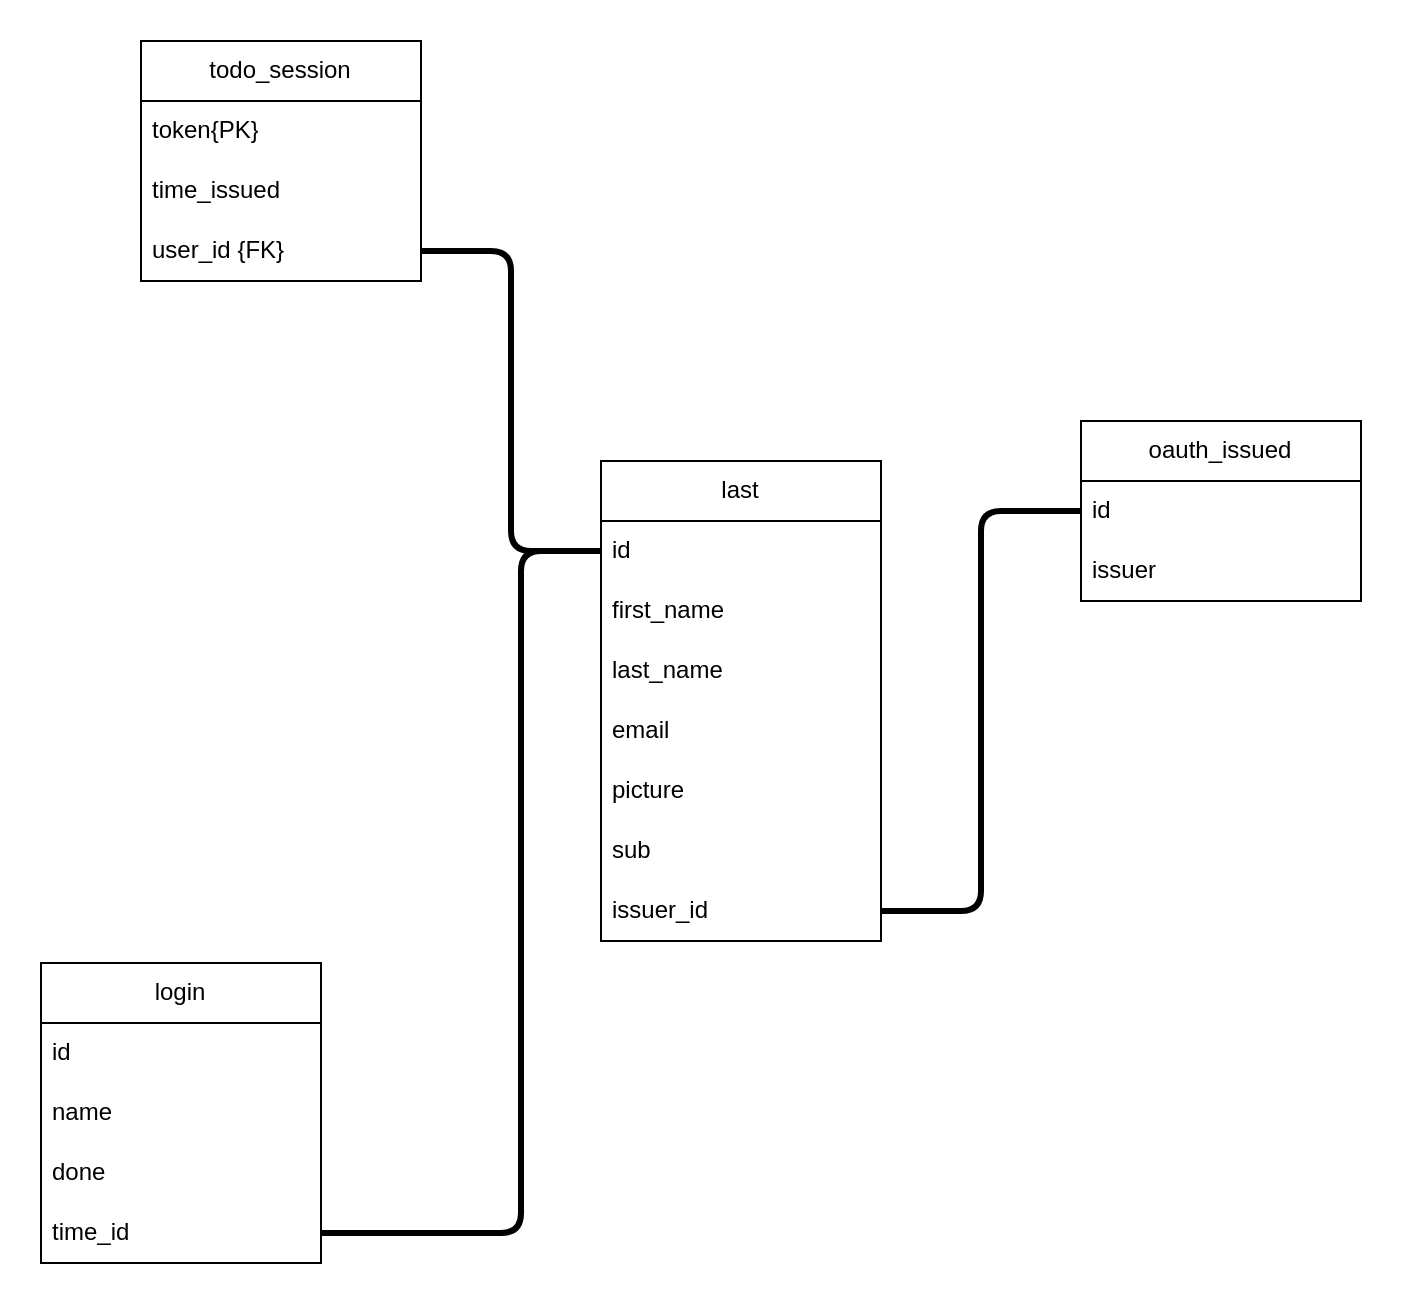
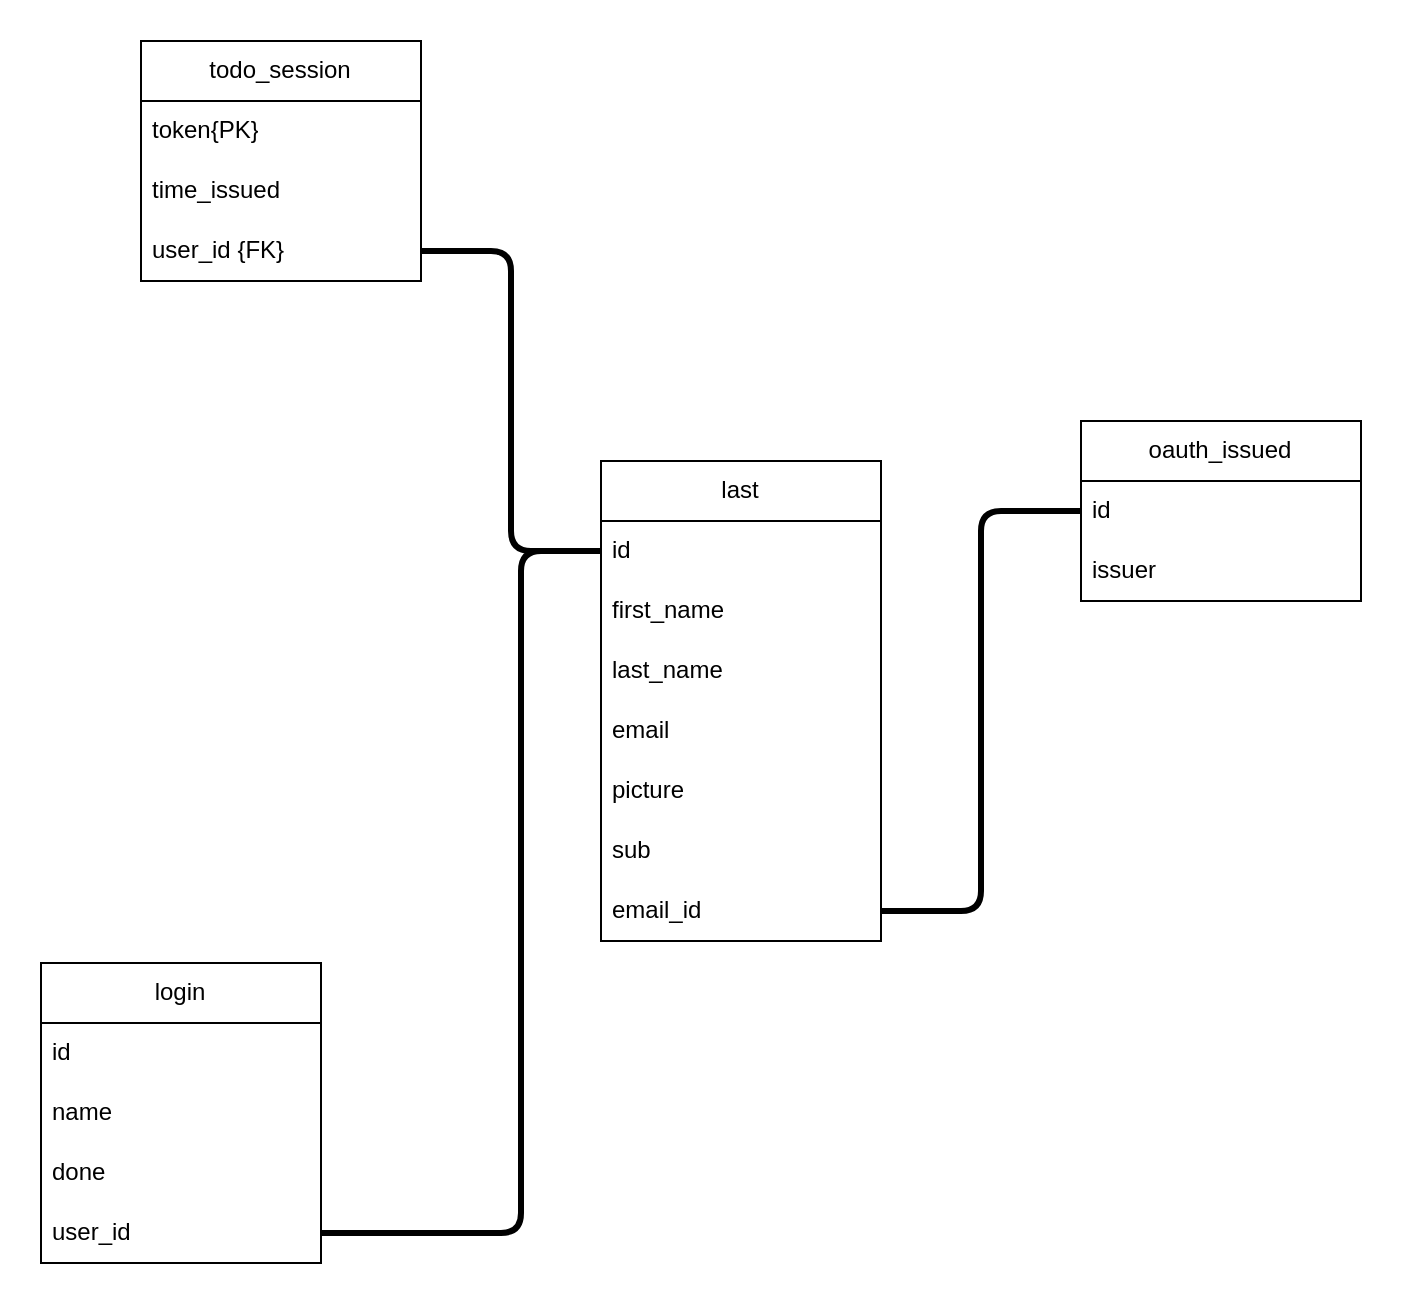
node "issuer_id": label "issuer_id" -> "email_id"
node "time_id": label "time_id" -> "user_id"
